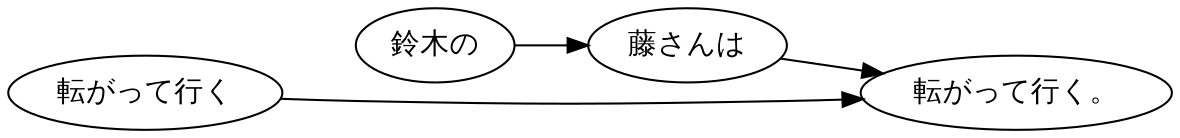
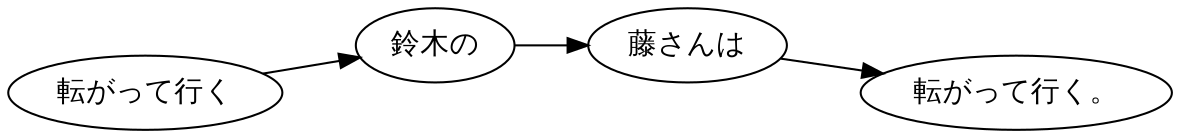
edge "転がって行く" -> "転がって行く。": now "転がって行く" -> "鈴木の"
